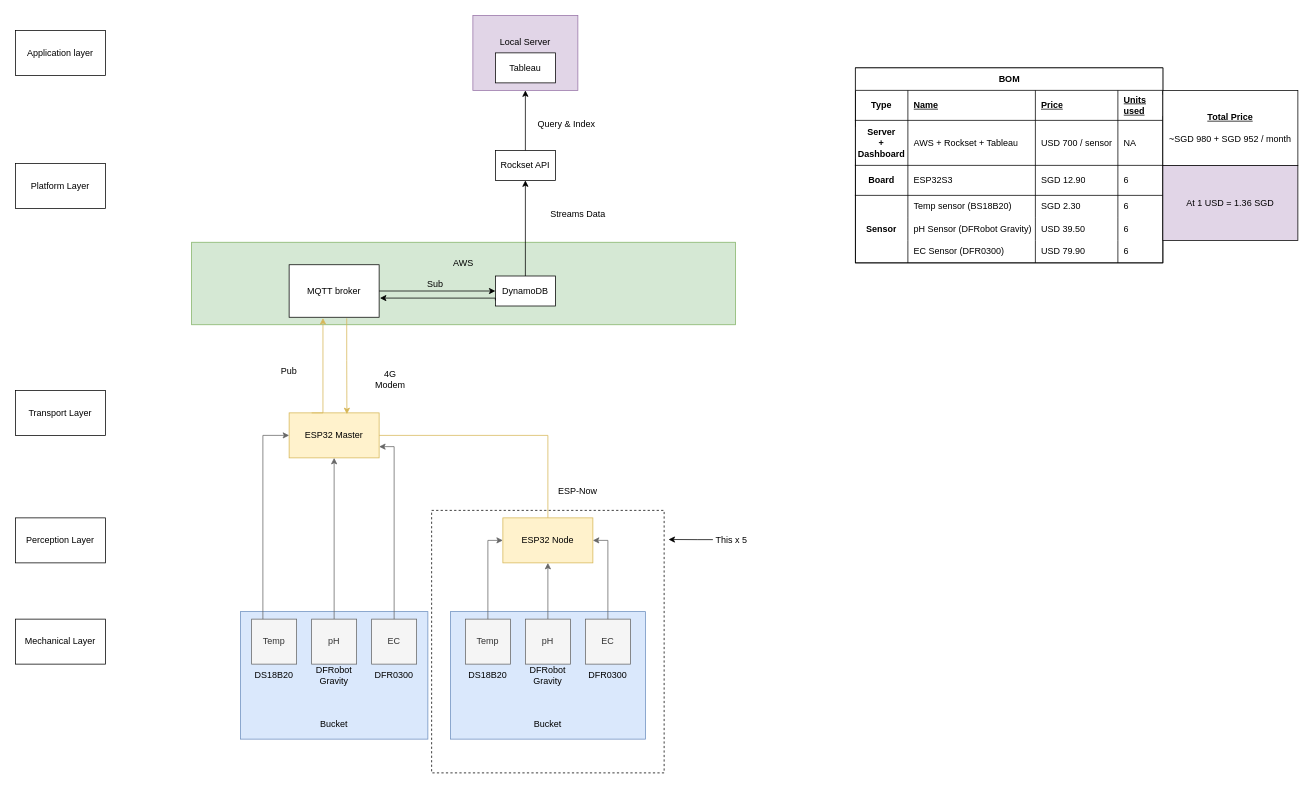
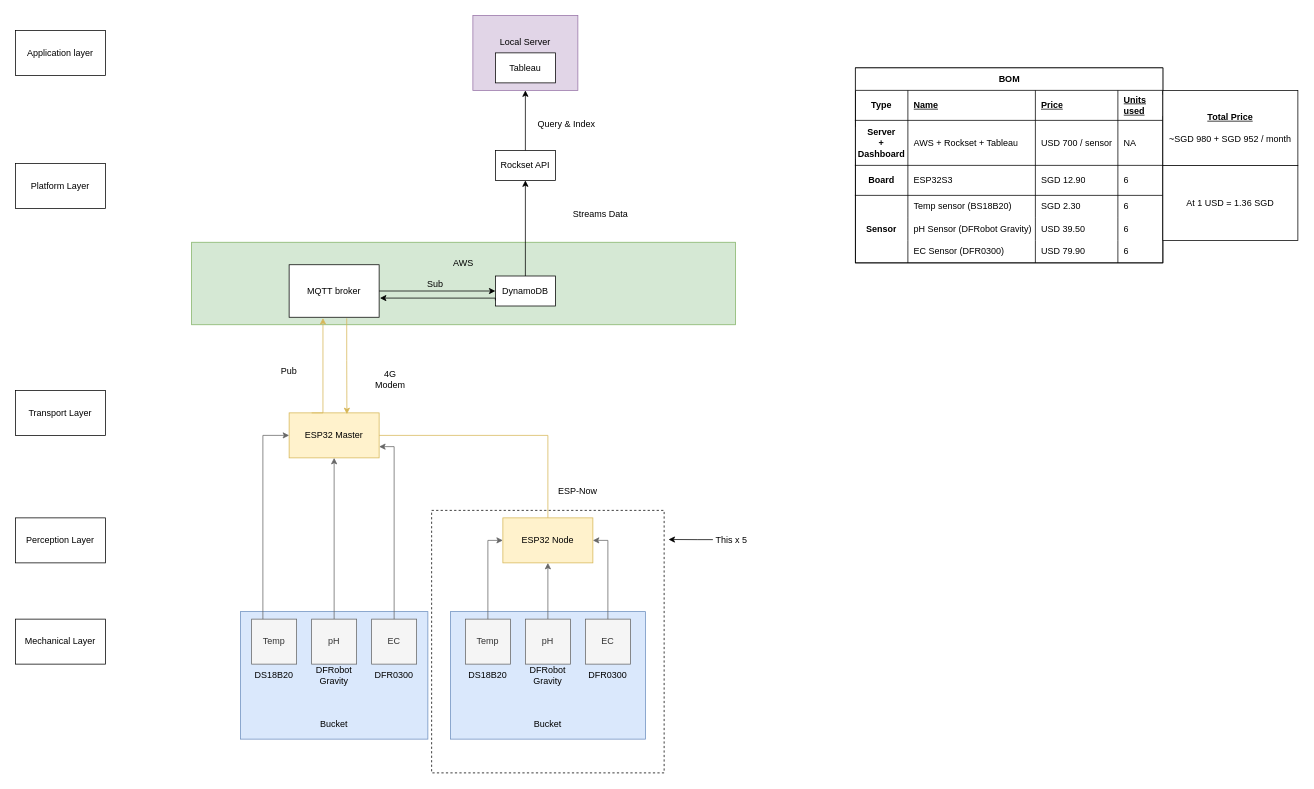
node "At 1 USD = 1.36 SGD": fillcolor #e1d5e7 -> #ffffff
node "Streams Data": moved (578, 214) -> (600, 214)
